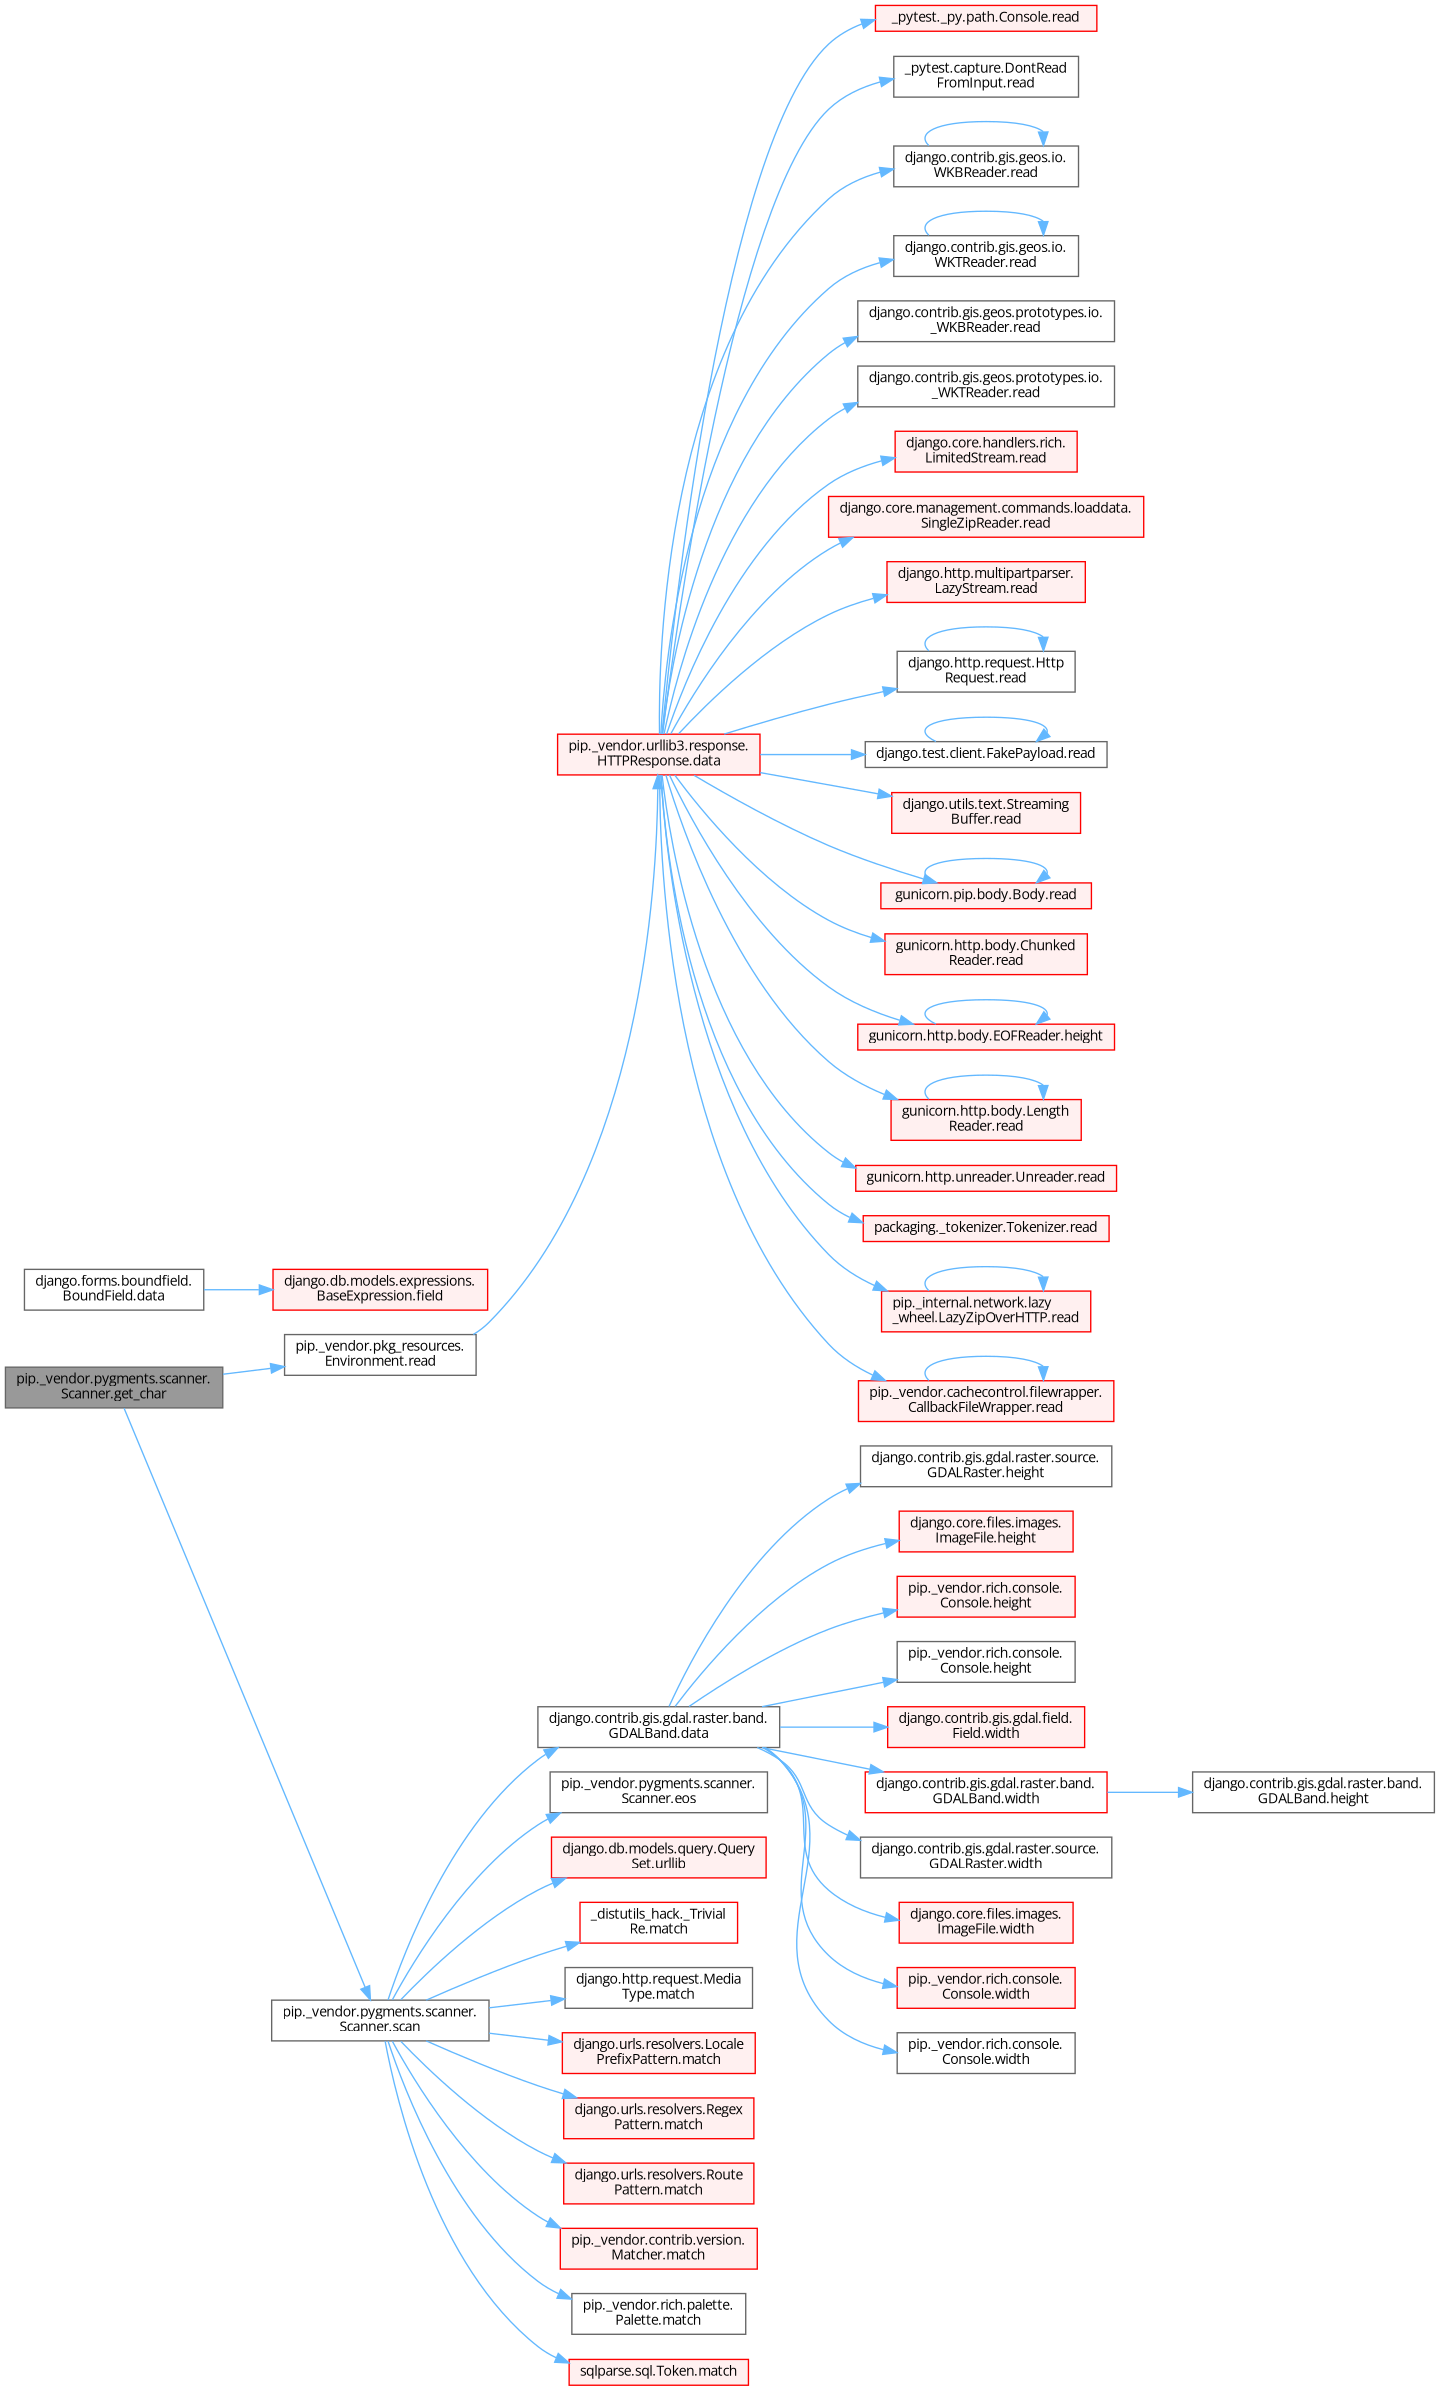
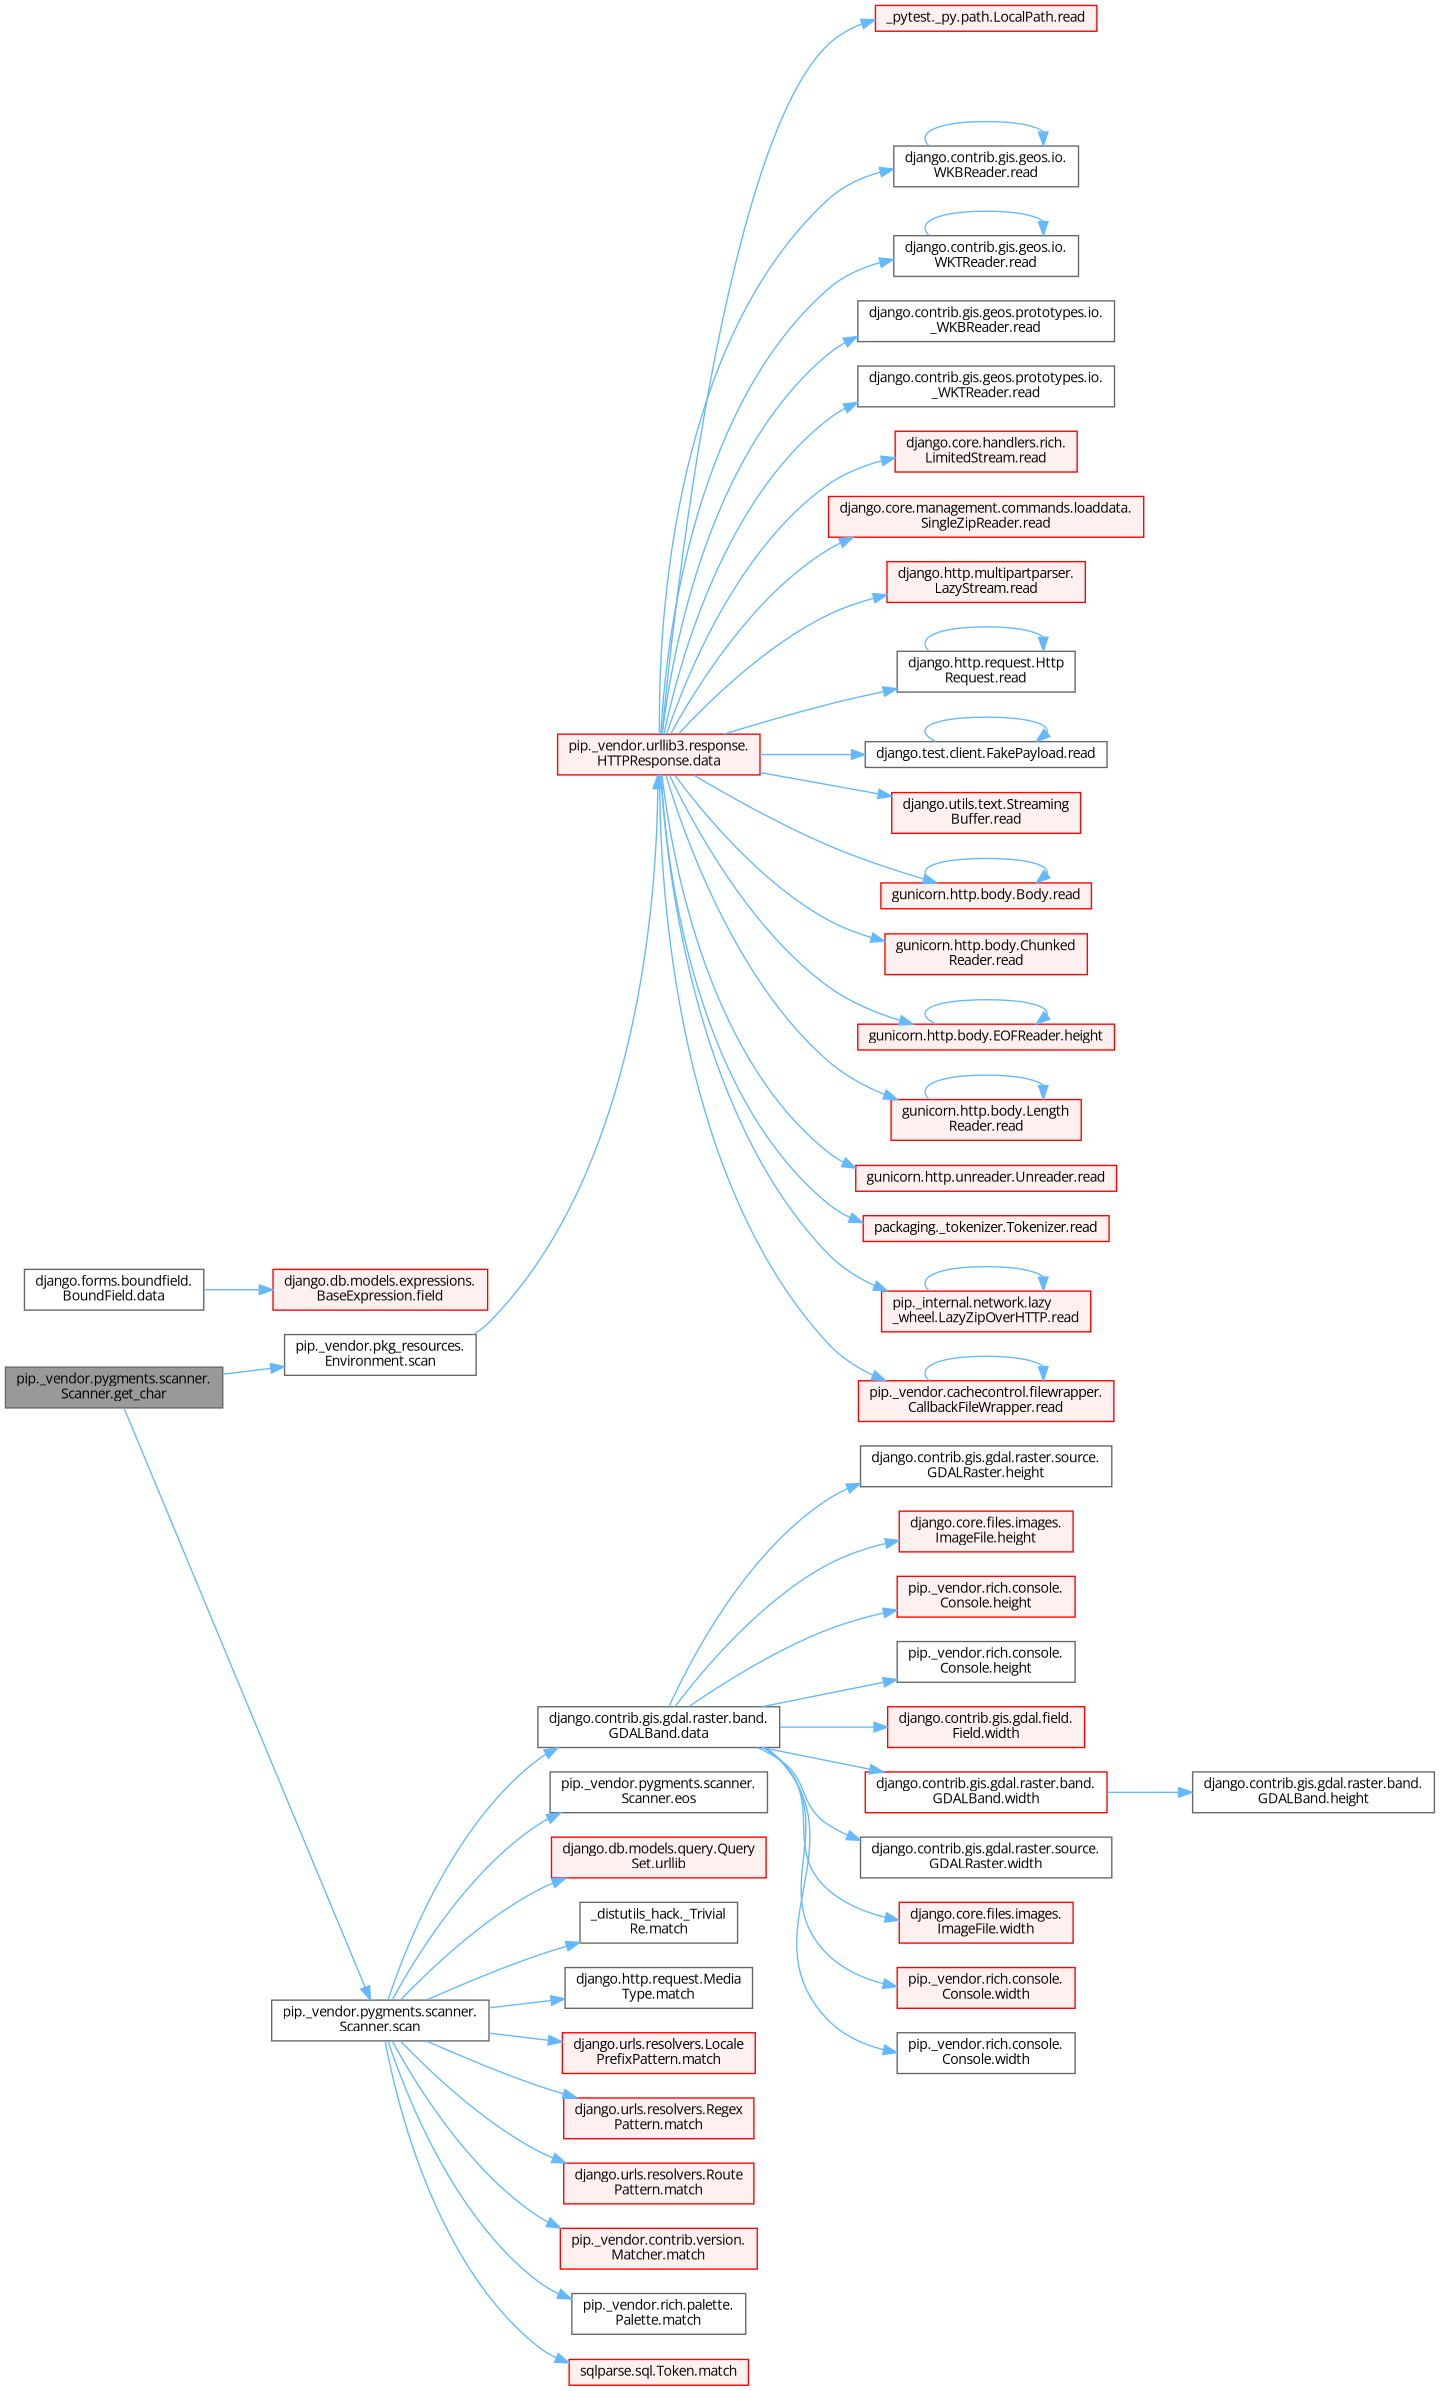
node "_pytest._py.path.Console.read": label "_pytest._py.path.Console.read" -> "_pytest._py.path.LocalPath.read"
node "_pytest.capture.DontRead FromInput.read": removed
node "gunicorn.pip.body.Body.read": label "gunicorn.pip.body.Body.read" -> "gunicorn.http.body.Body.read"
node "pip._vendor.pkg_resources. Environment.read": label "pip._vendor.pkg_resources. Environment.read" -> "pip._vendor.pkg_resources. Environment.scan"
node "_distutils_hack._Trivial Re.match": color red -> grey40
